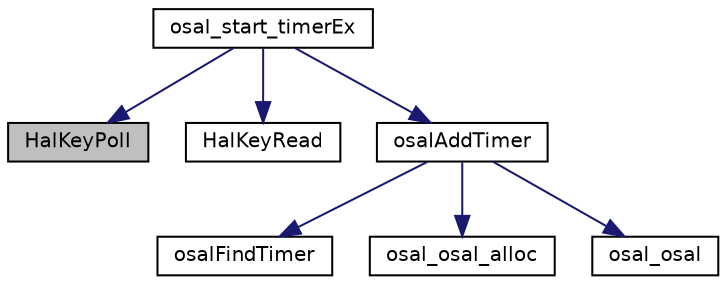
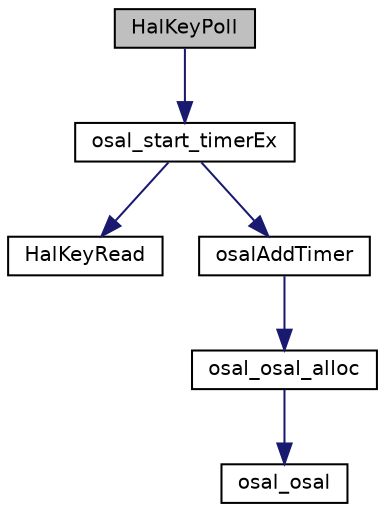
edge "osal_start_timerEx" -> "HalKeyPoll": reversed
edge "osalAddTimer" -> "osal_osal": now "osal_osal_alloc" -> "osal_osal"
node "osalFindTimer": removed
